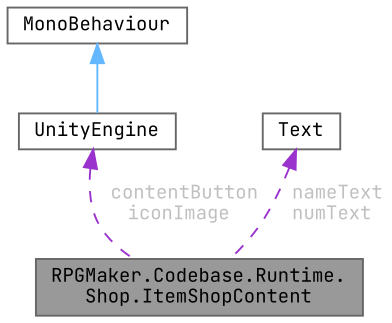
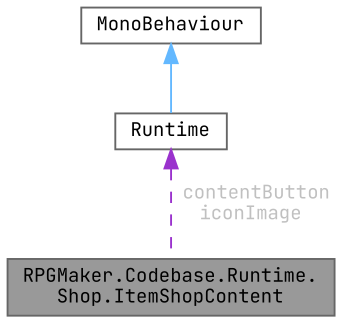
node "UnityEngine": label "UnityEngine" -> "Runtime"
node "Text": removed
